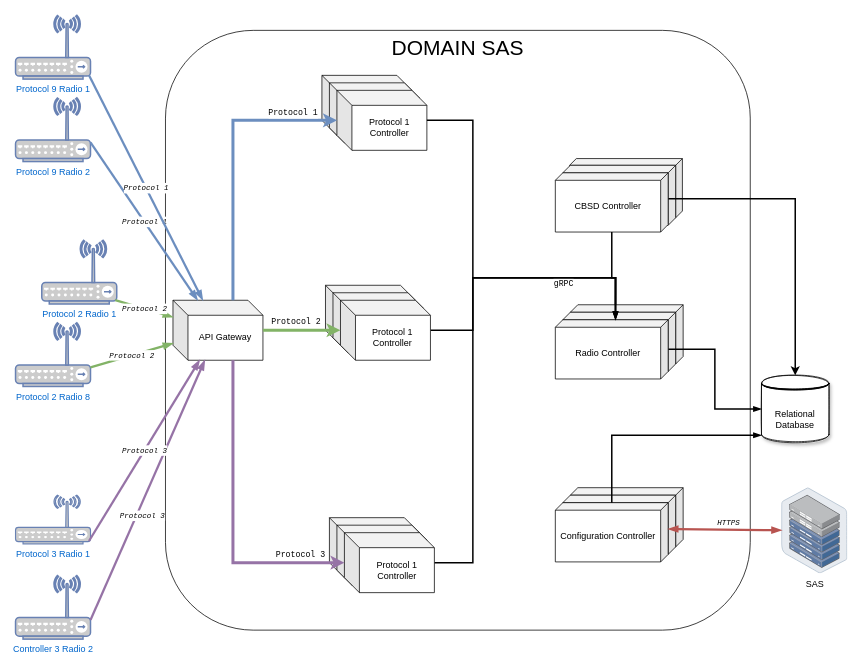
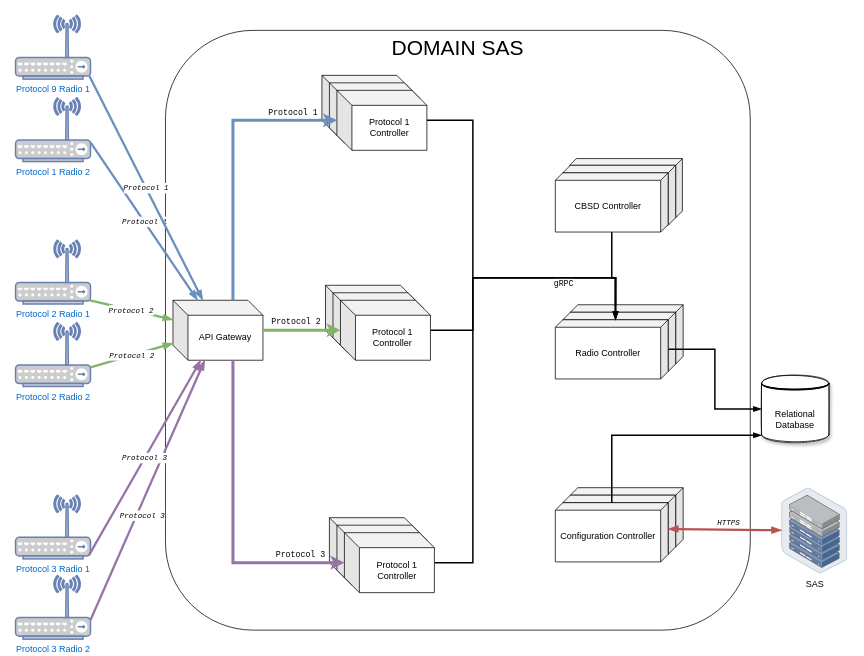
node "Protocol 9 Radio 2": label "Protocol 9 Radio 2" -> "Protocol 1 Radio 2"
edge "CBSD Controller" -> "Relational Database": removed
node "Protocol 2 Radio 1": moved (79, 272) -> (53, 272)
node "Protocol 2 Radio 8": label "Protocol 2 Radio 8" -> "Protocol 2 Radio 2"
node "Protocol 3 Radio 1": size 75x49 -> 75x64
node "Controller 3 Radio 2": label "Controller 3 Radio 2" -> "Protocol 3 Radio 2"
